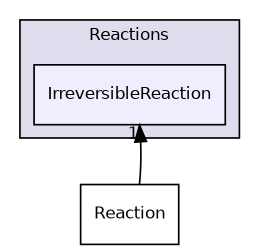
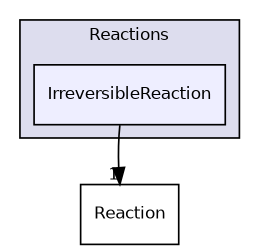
edge "Reaction" -> "IrreversibleReaction": reversed
